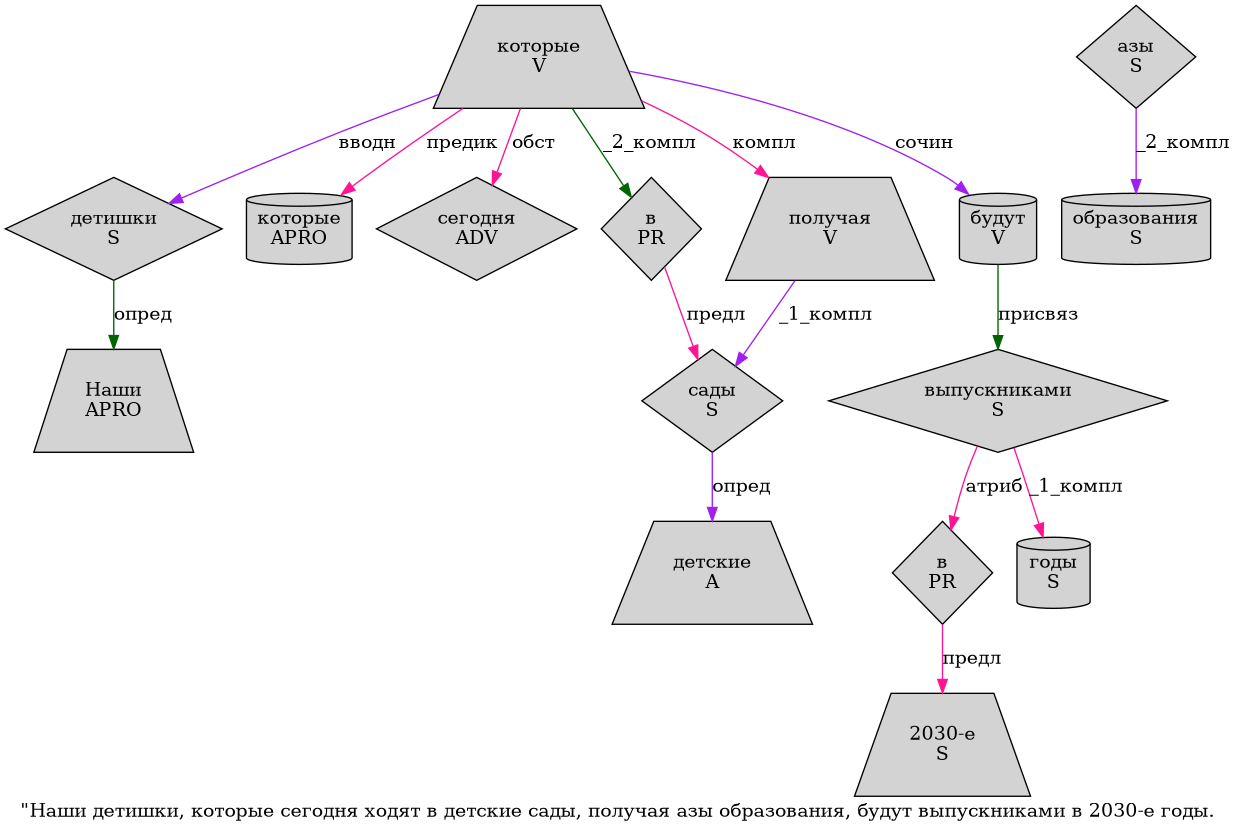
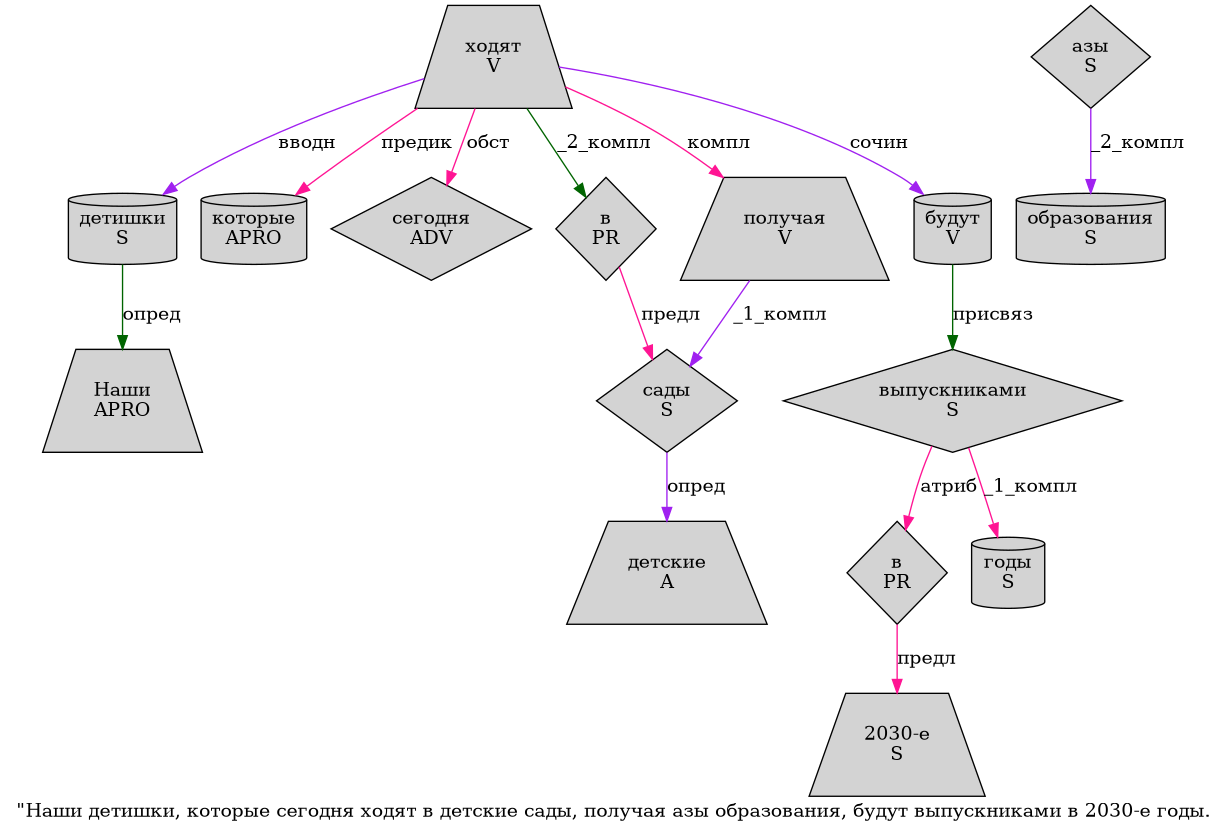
node "которые V": label "которые V" -> "ходят V"
node "детишки S": shape diamond -> cylinder
